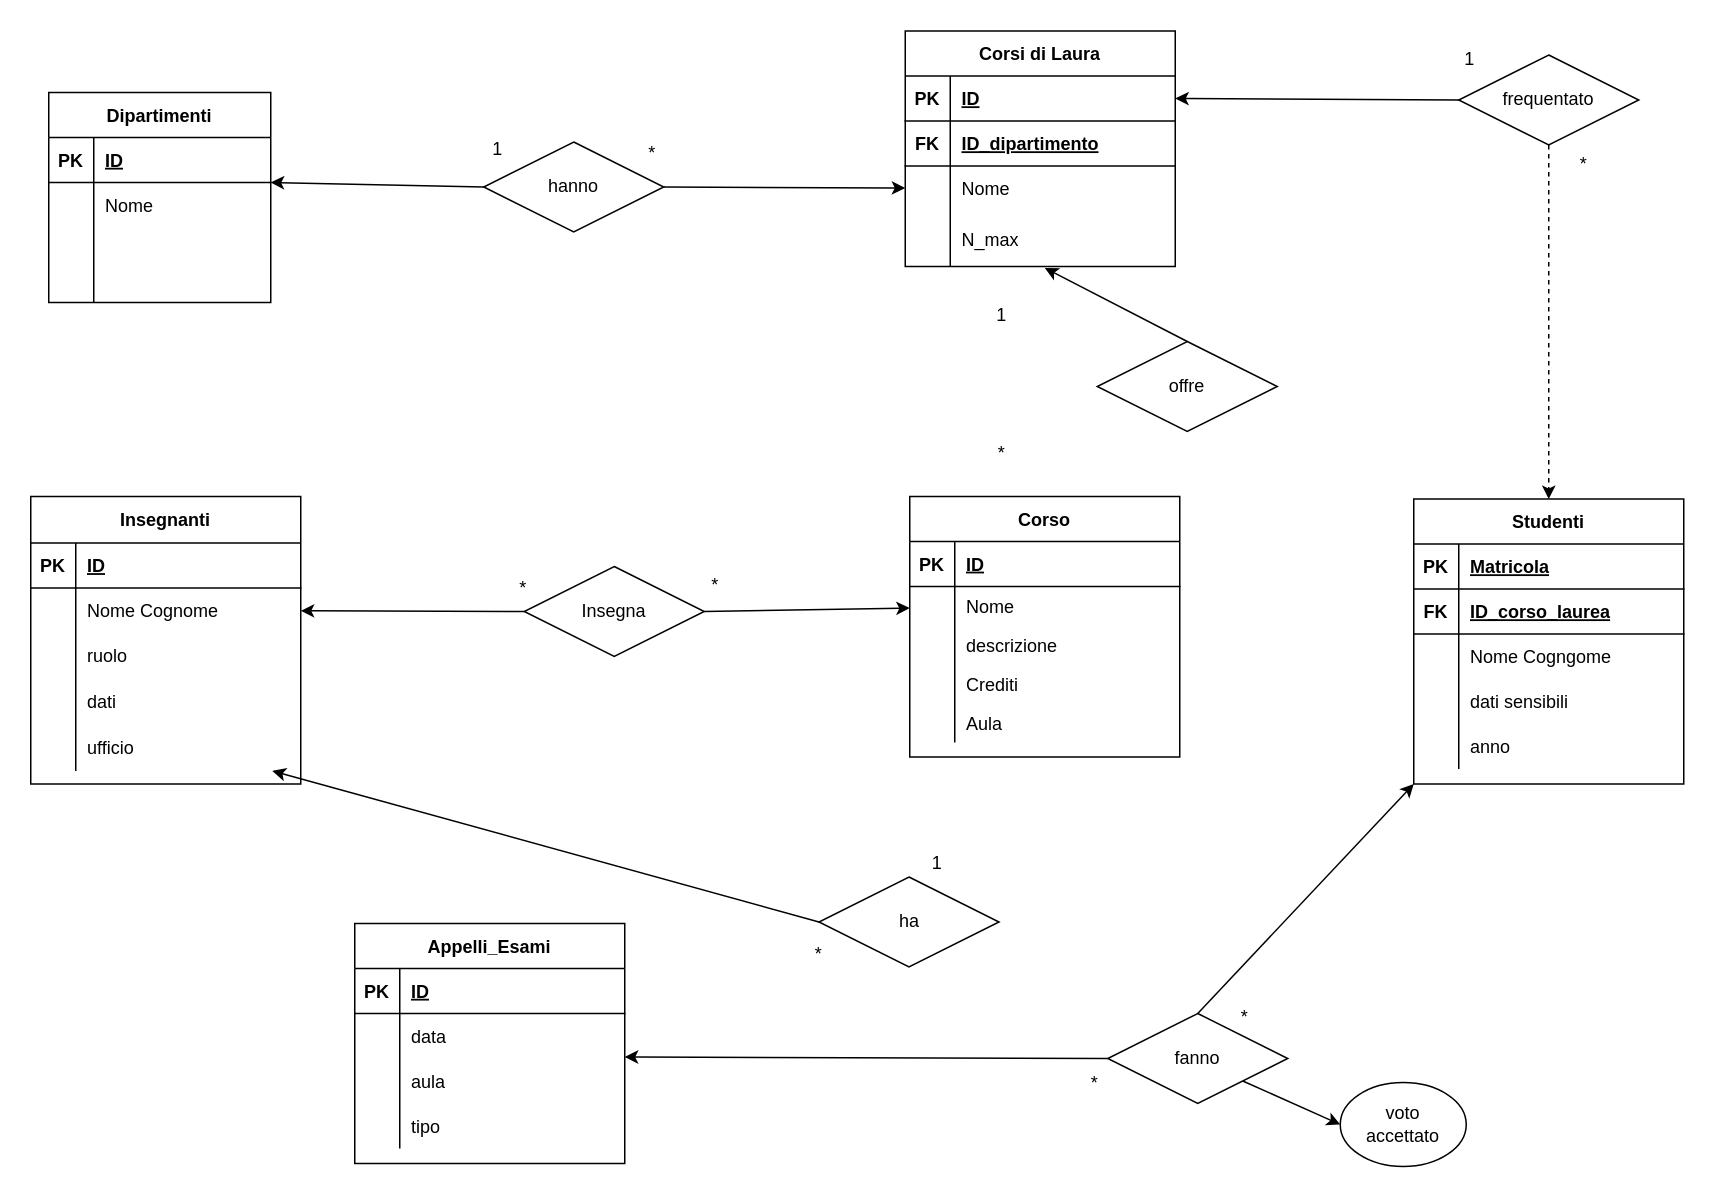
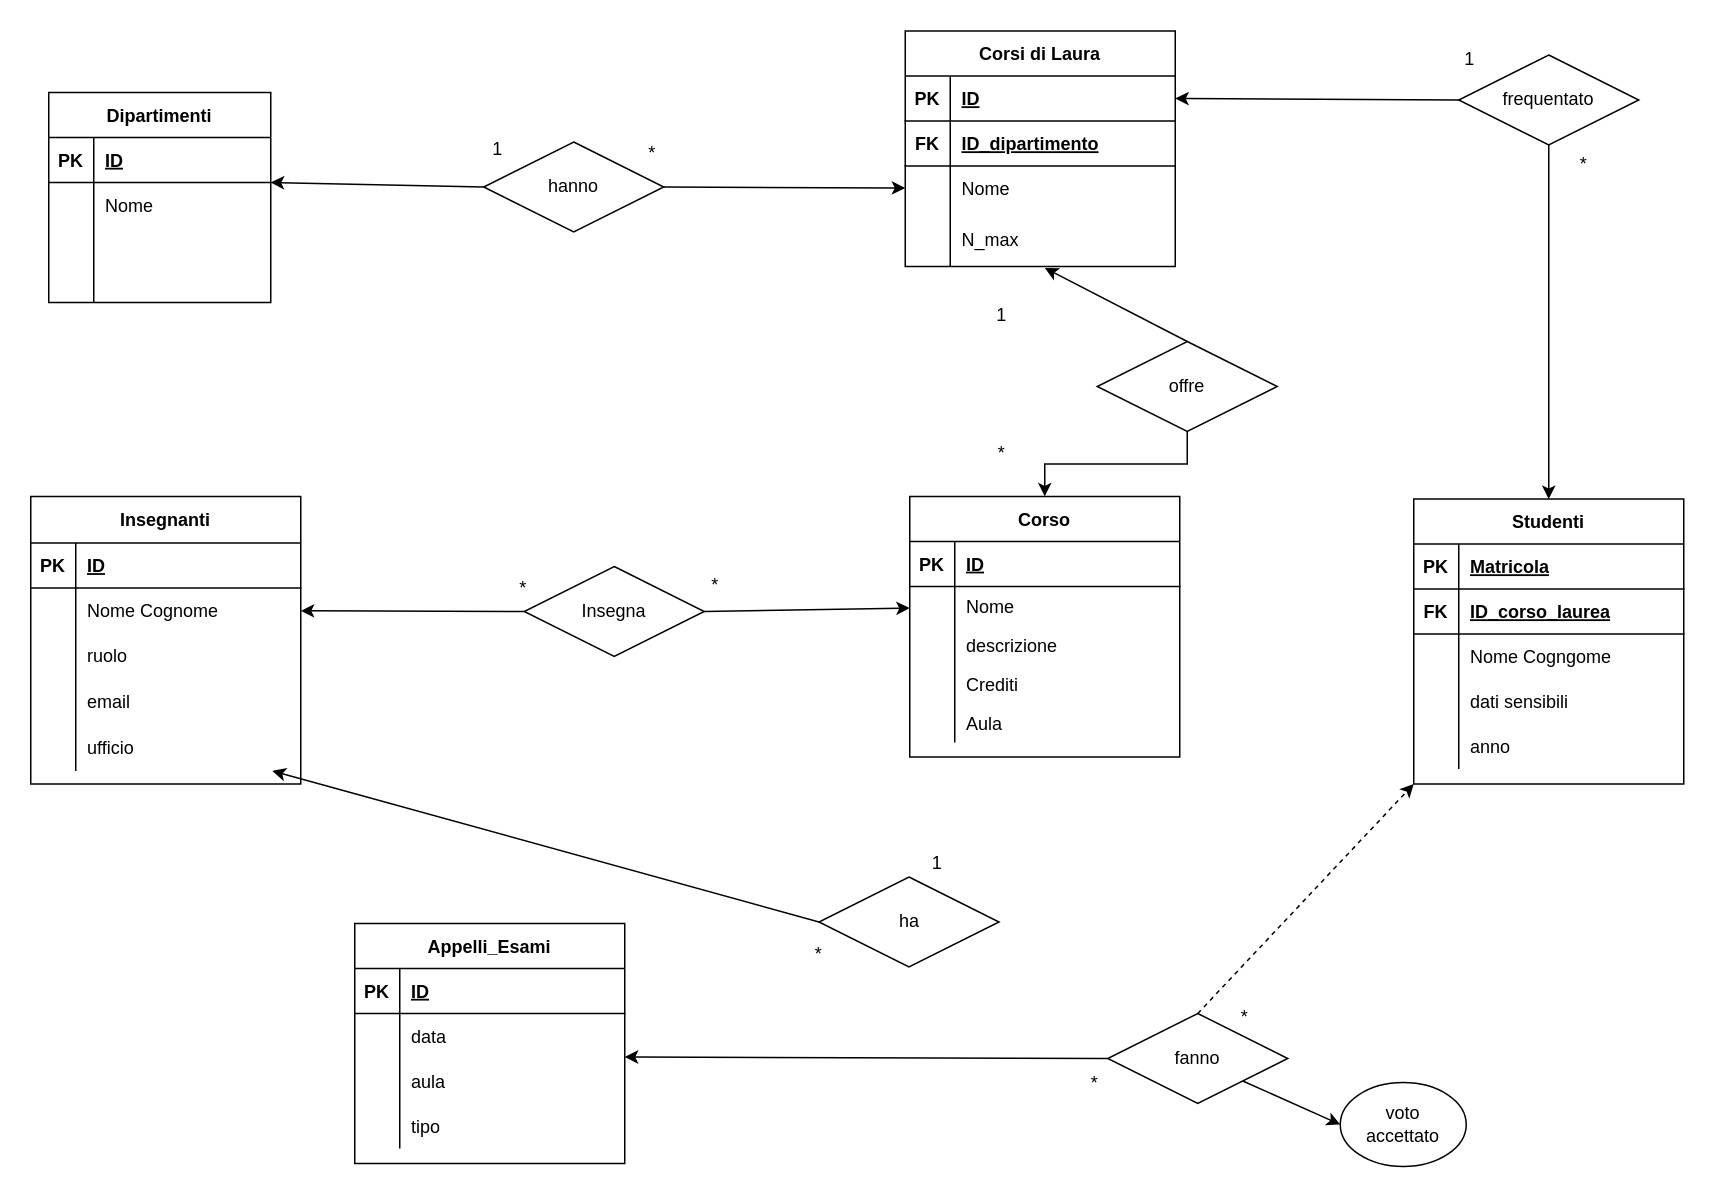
edge "frequentato" -> "Studenti": style dashed -> solid
edge "offre" -> "Corso": added
node "dati": label "dati" -> "email"
edge "fanno" -> "Studenti": style solid -> dashed
